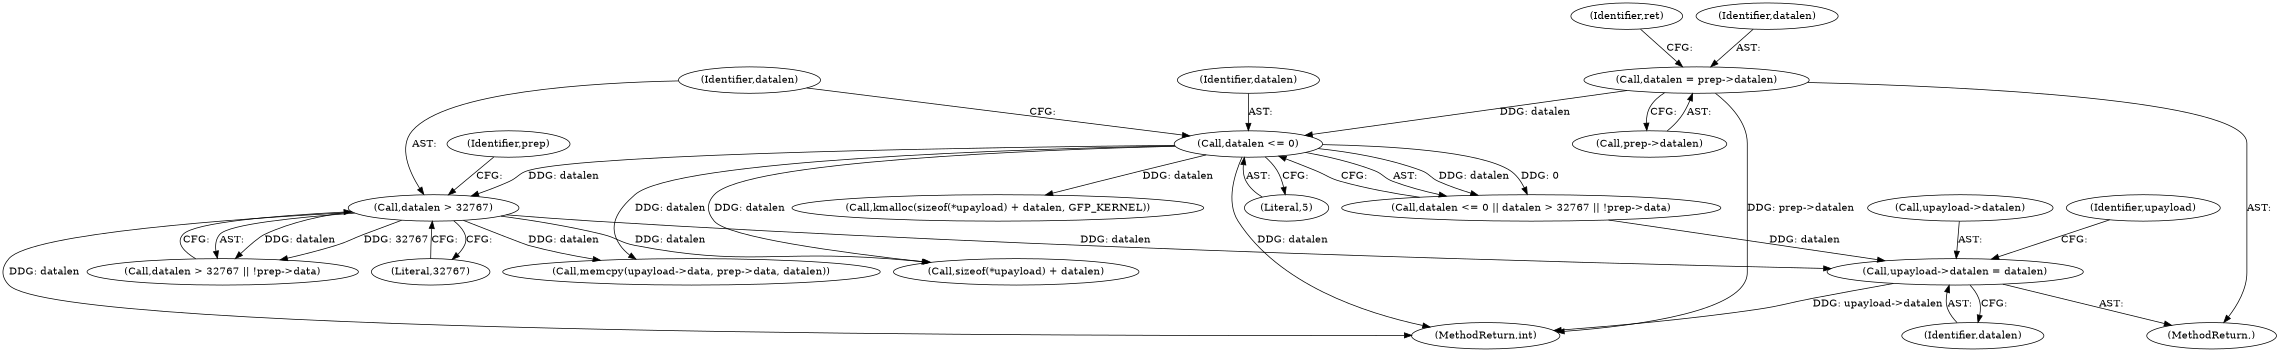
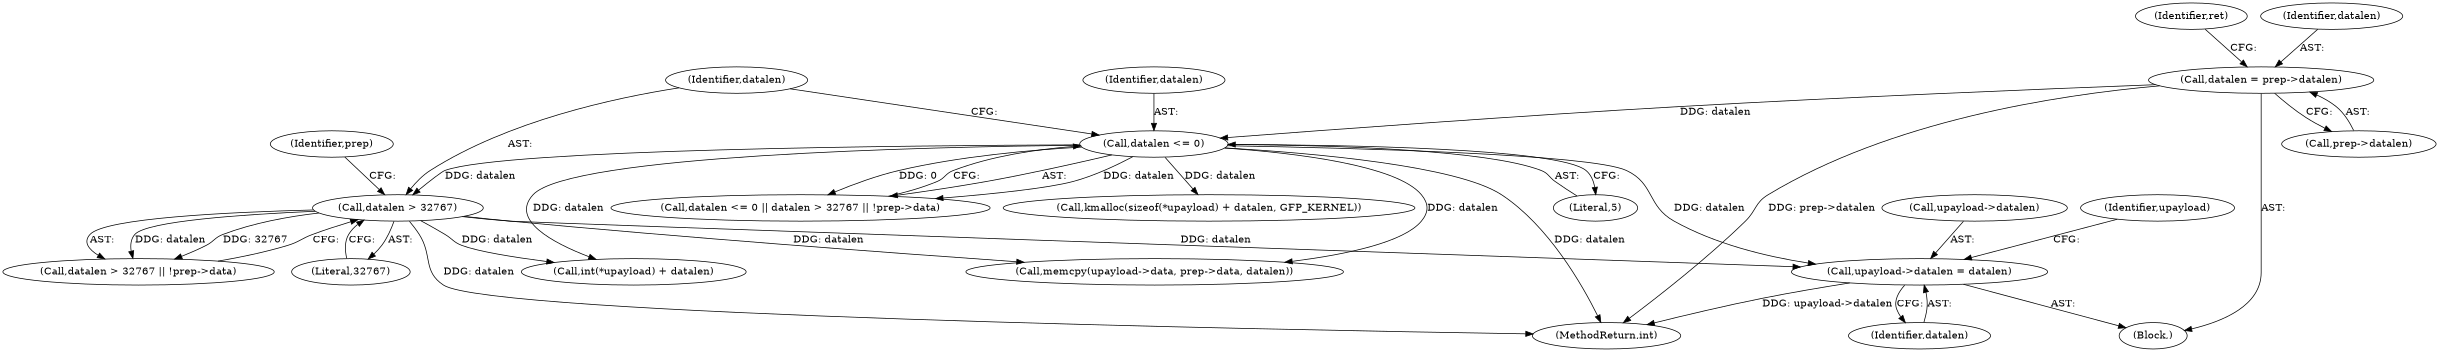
edge "(Call,datalen <= 0 || datalen > 32767 || !prep->data)" -> "(Call,upayload->datalen = datalen)": now "(Call,datalen <= 0)" -> "(Call,upayload->datalen = datalen)"
edge "(Call,datalen > 32767)" -> "(Literal,32767)": label "CFG: " -> "AST: "
node "(Call,sizeof(*upayload) + datalen)": label "(Call,sizeof(*upayload) + datalen)" -> "(Call,int(*upayload) + datalen)"
node "(MethodReturn,)": label "(MethodReturn,)" -> "(Block,)"
